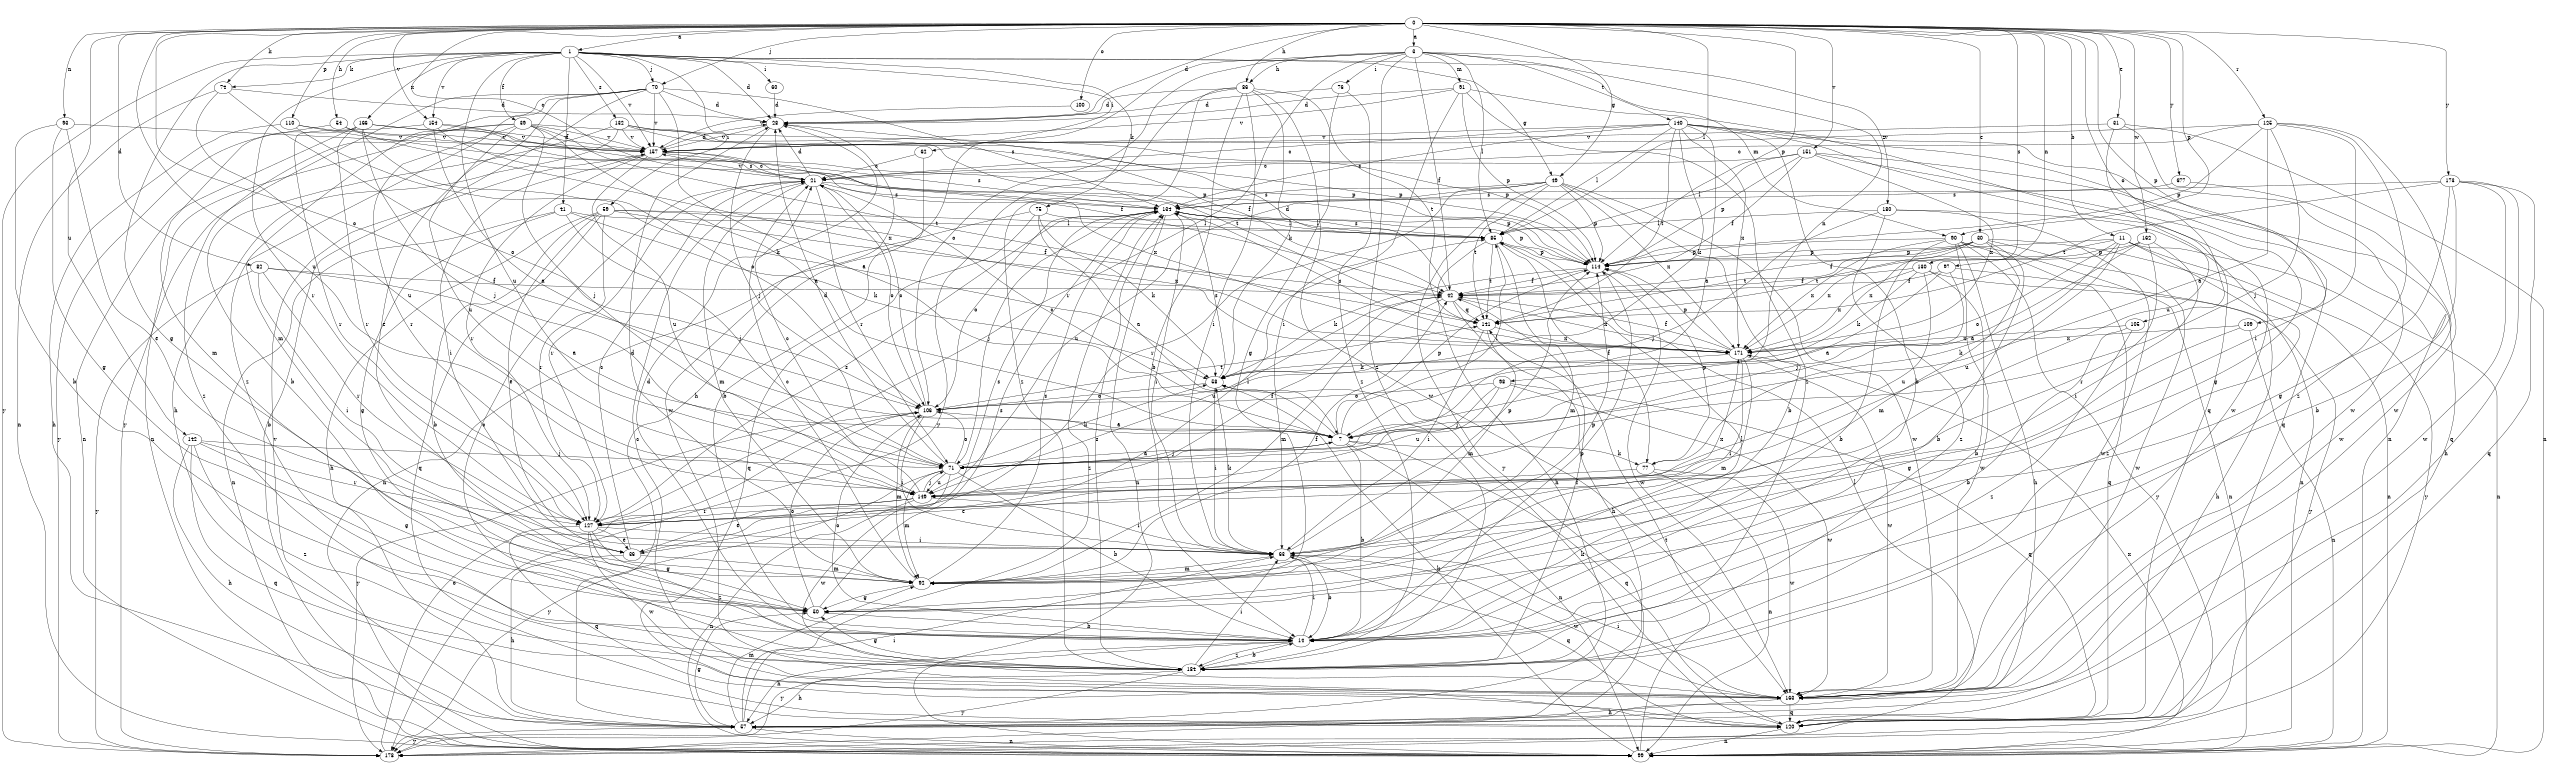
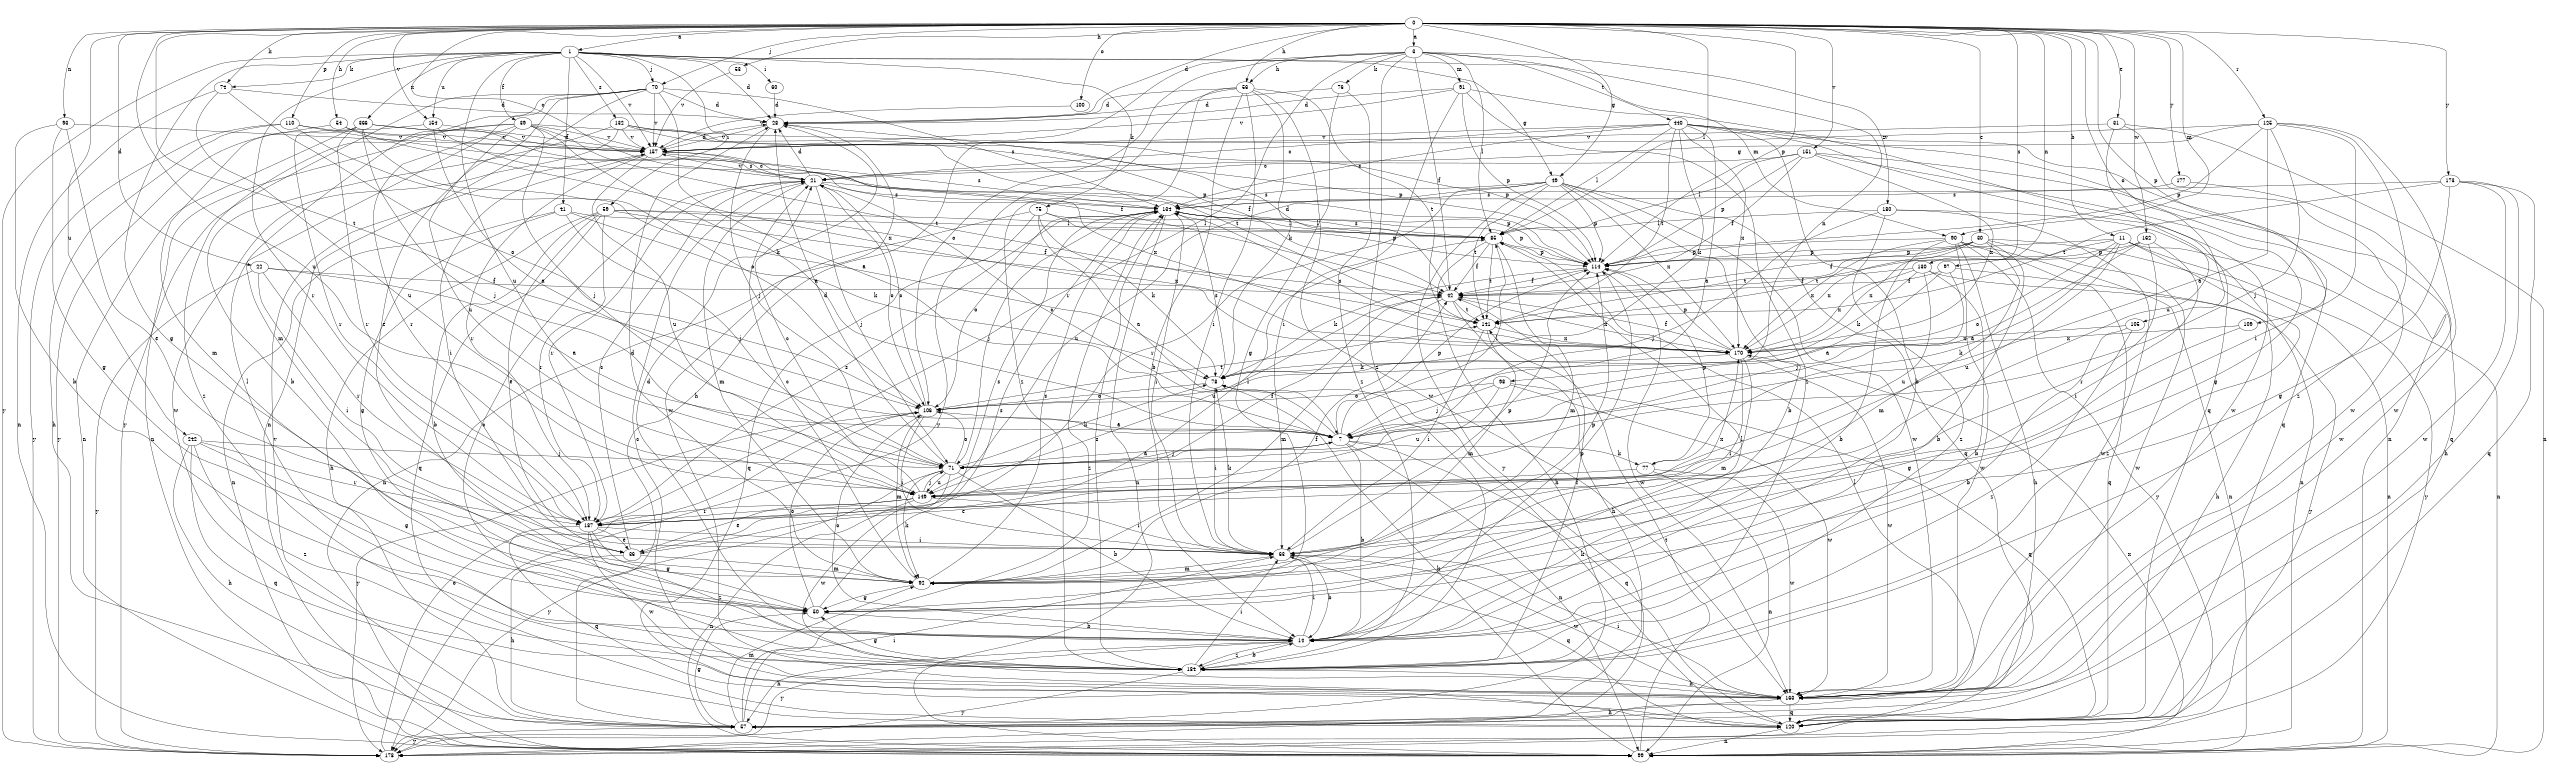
node "53": added
edge "3" -> "76": label "i" -> "k"
edge "1" -> "154": label "v" -> "u"
node "86": label "86" -> "56"
node "166": label "166" -> "366"
node "140": label "140" -> "440"
edge "0" -> "90": label "p" -> "m"
node "62": removed
edge "125" -> "21": label "c" -> "g"
edge "154" -> "114": now "75" -> "114"
node "677": label "677" -> "177"
edge "0" -> "106": label "o" -> "t"
node "82": label "82" -> "22"
edge "42" -> "141": label "q" -> "t"
edge "21" -> "71": label "r" -> "j"
node "171": label "171" -> "170"
edge "85" -> "77": now "85" -> "42"
edge "70" -> "184": label "z" -> "l"
node "58": label "58" -> "78"
edge "132" -> "163": label "h" -> "w"
edge "70" -> "99": label "b" -> "n"
edge "49" -> "120": added, label "q"
node "142": label "142" -> "242"
edge "98" -> "71": now "98" -> "7"
node "127": label "127" -> "187"
edge "71" -> "92": label "m" -> "k"
edge "110" -> "178": added, label "y"
edge "173" -> "14": removed, label "b"
edge "184" -> "57": now "184" -> "163"
edge "57" -> "99": removed, label "n"
edge "109" -> "99": removed, label "n"
